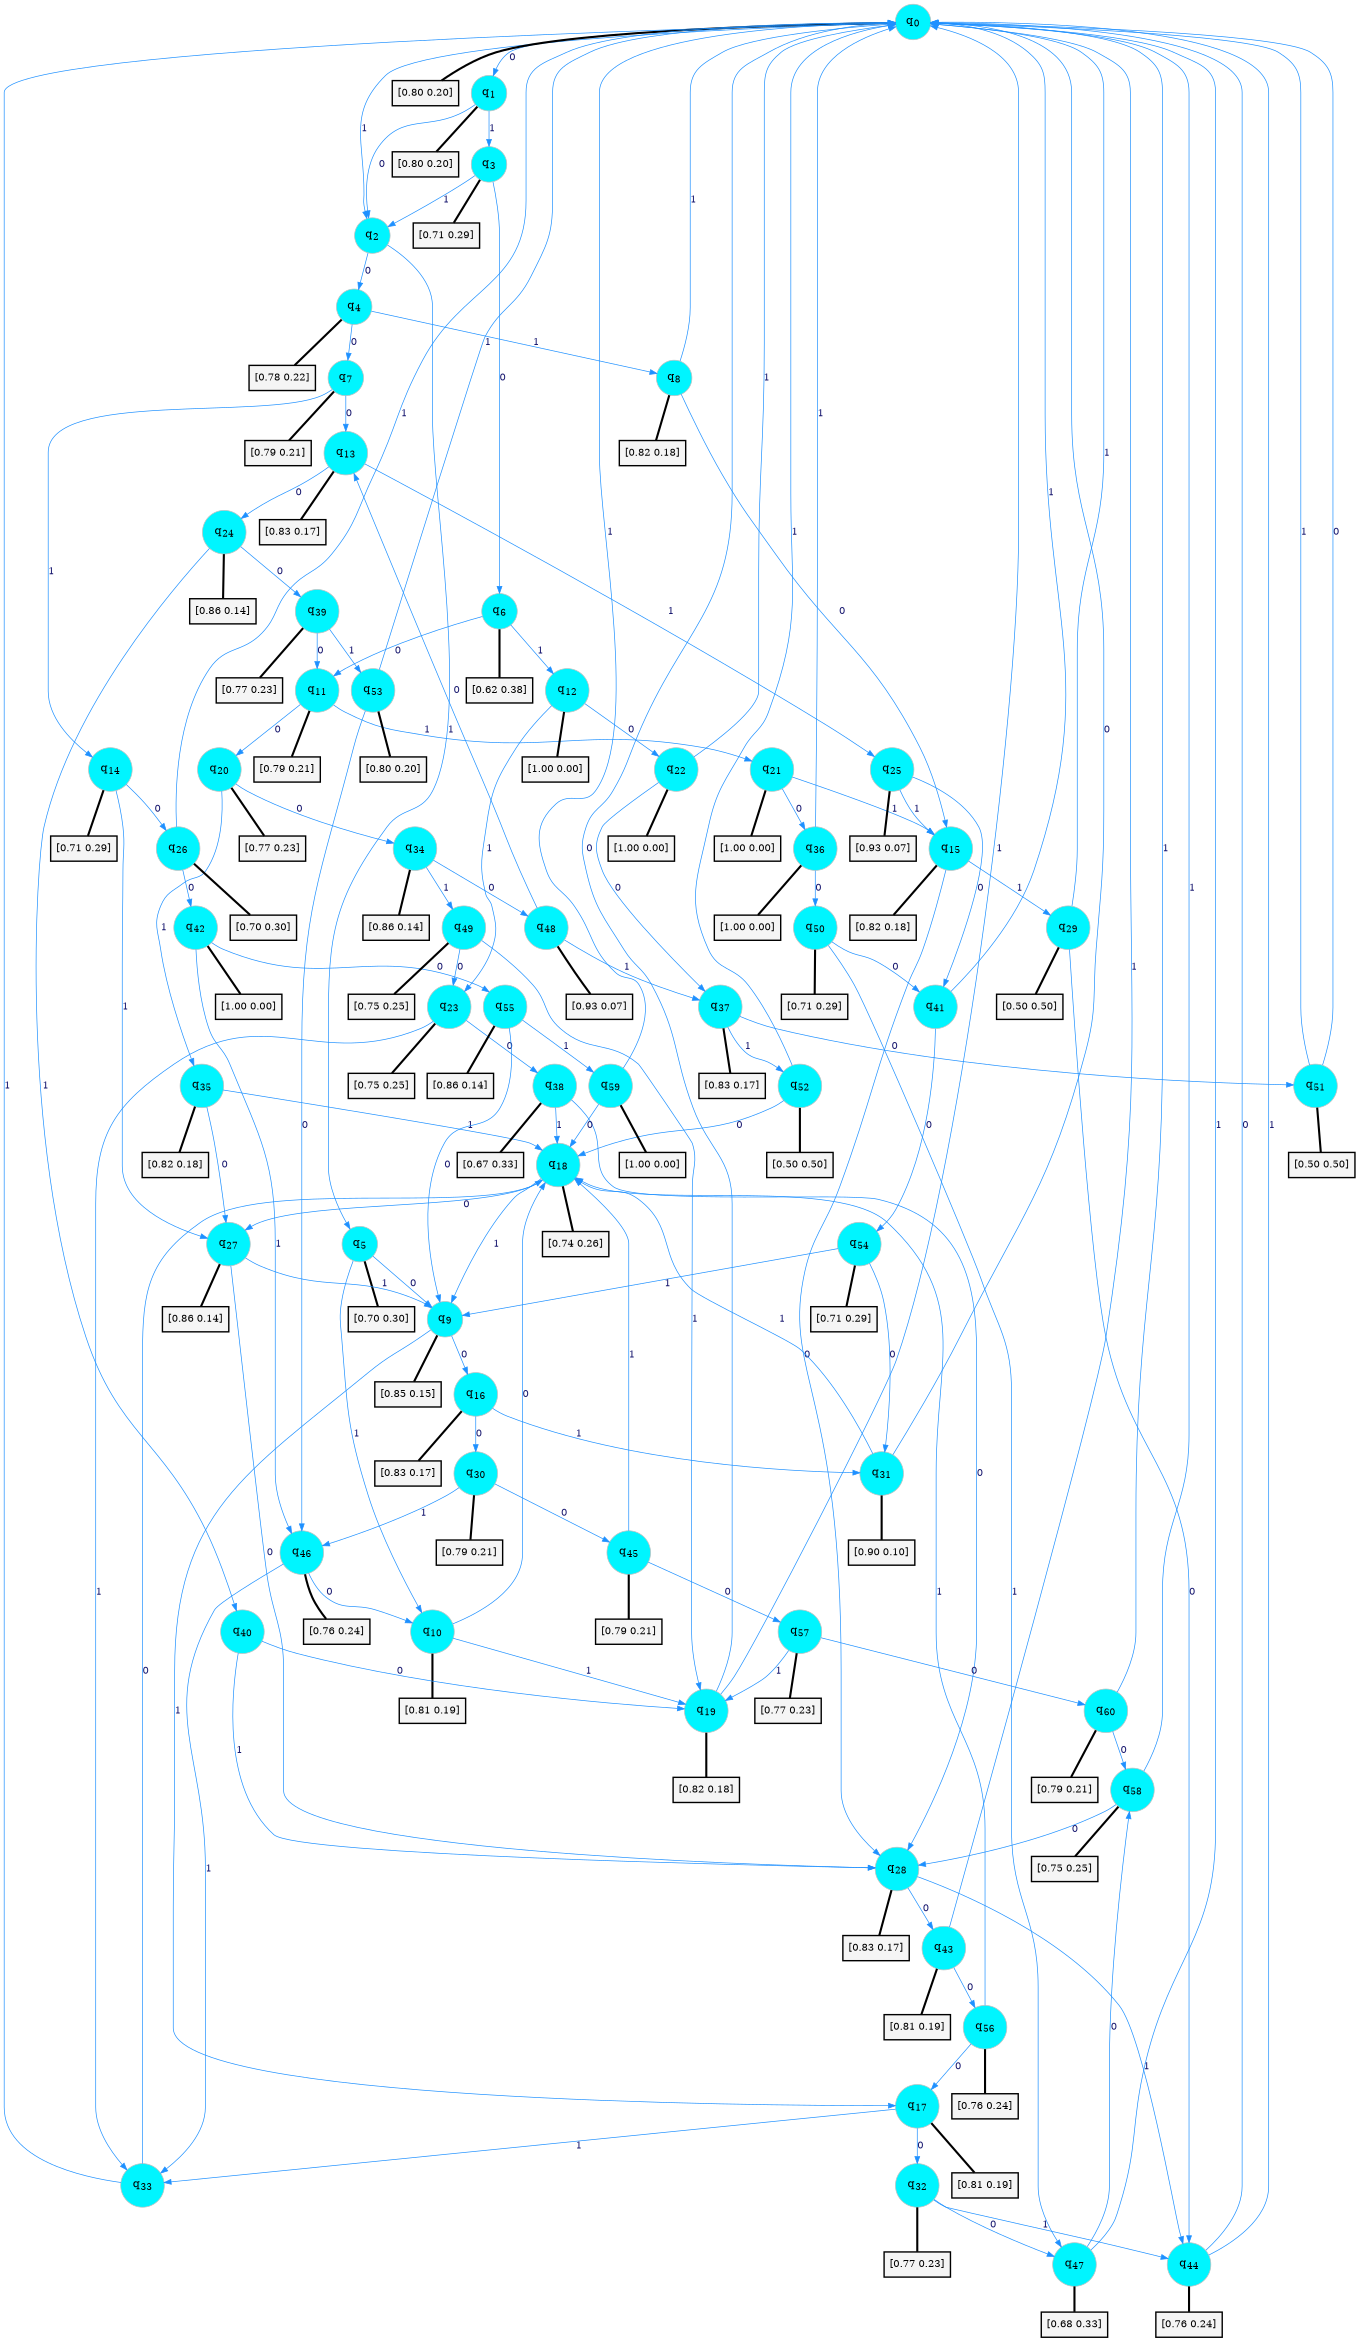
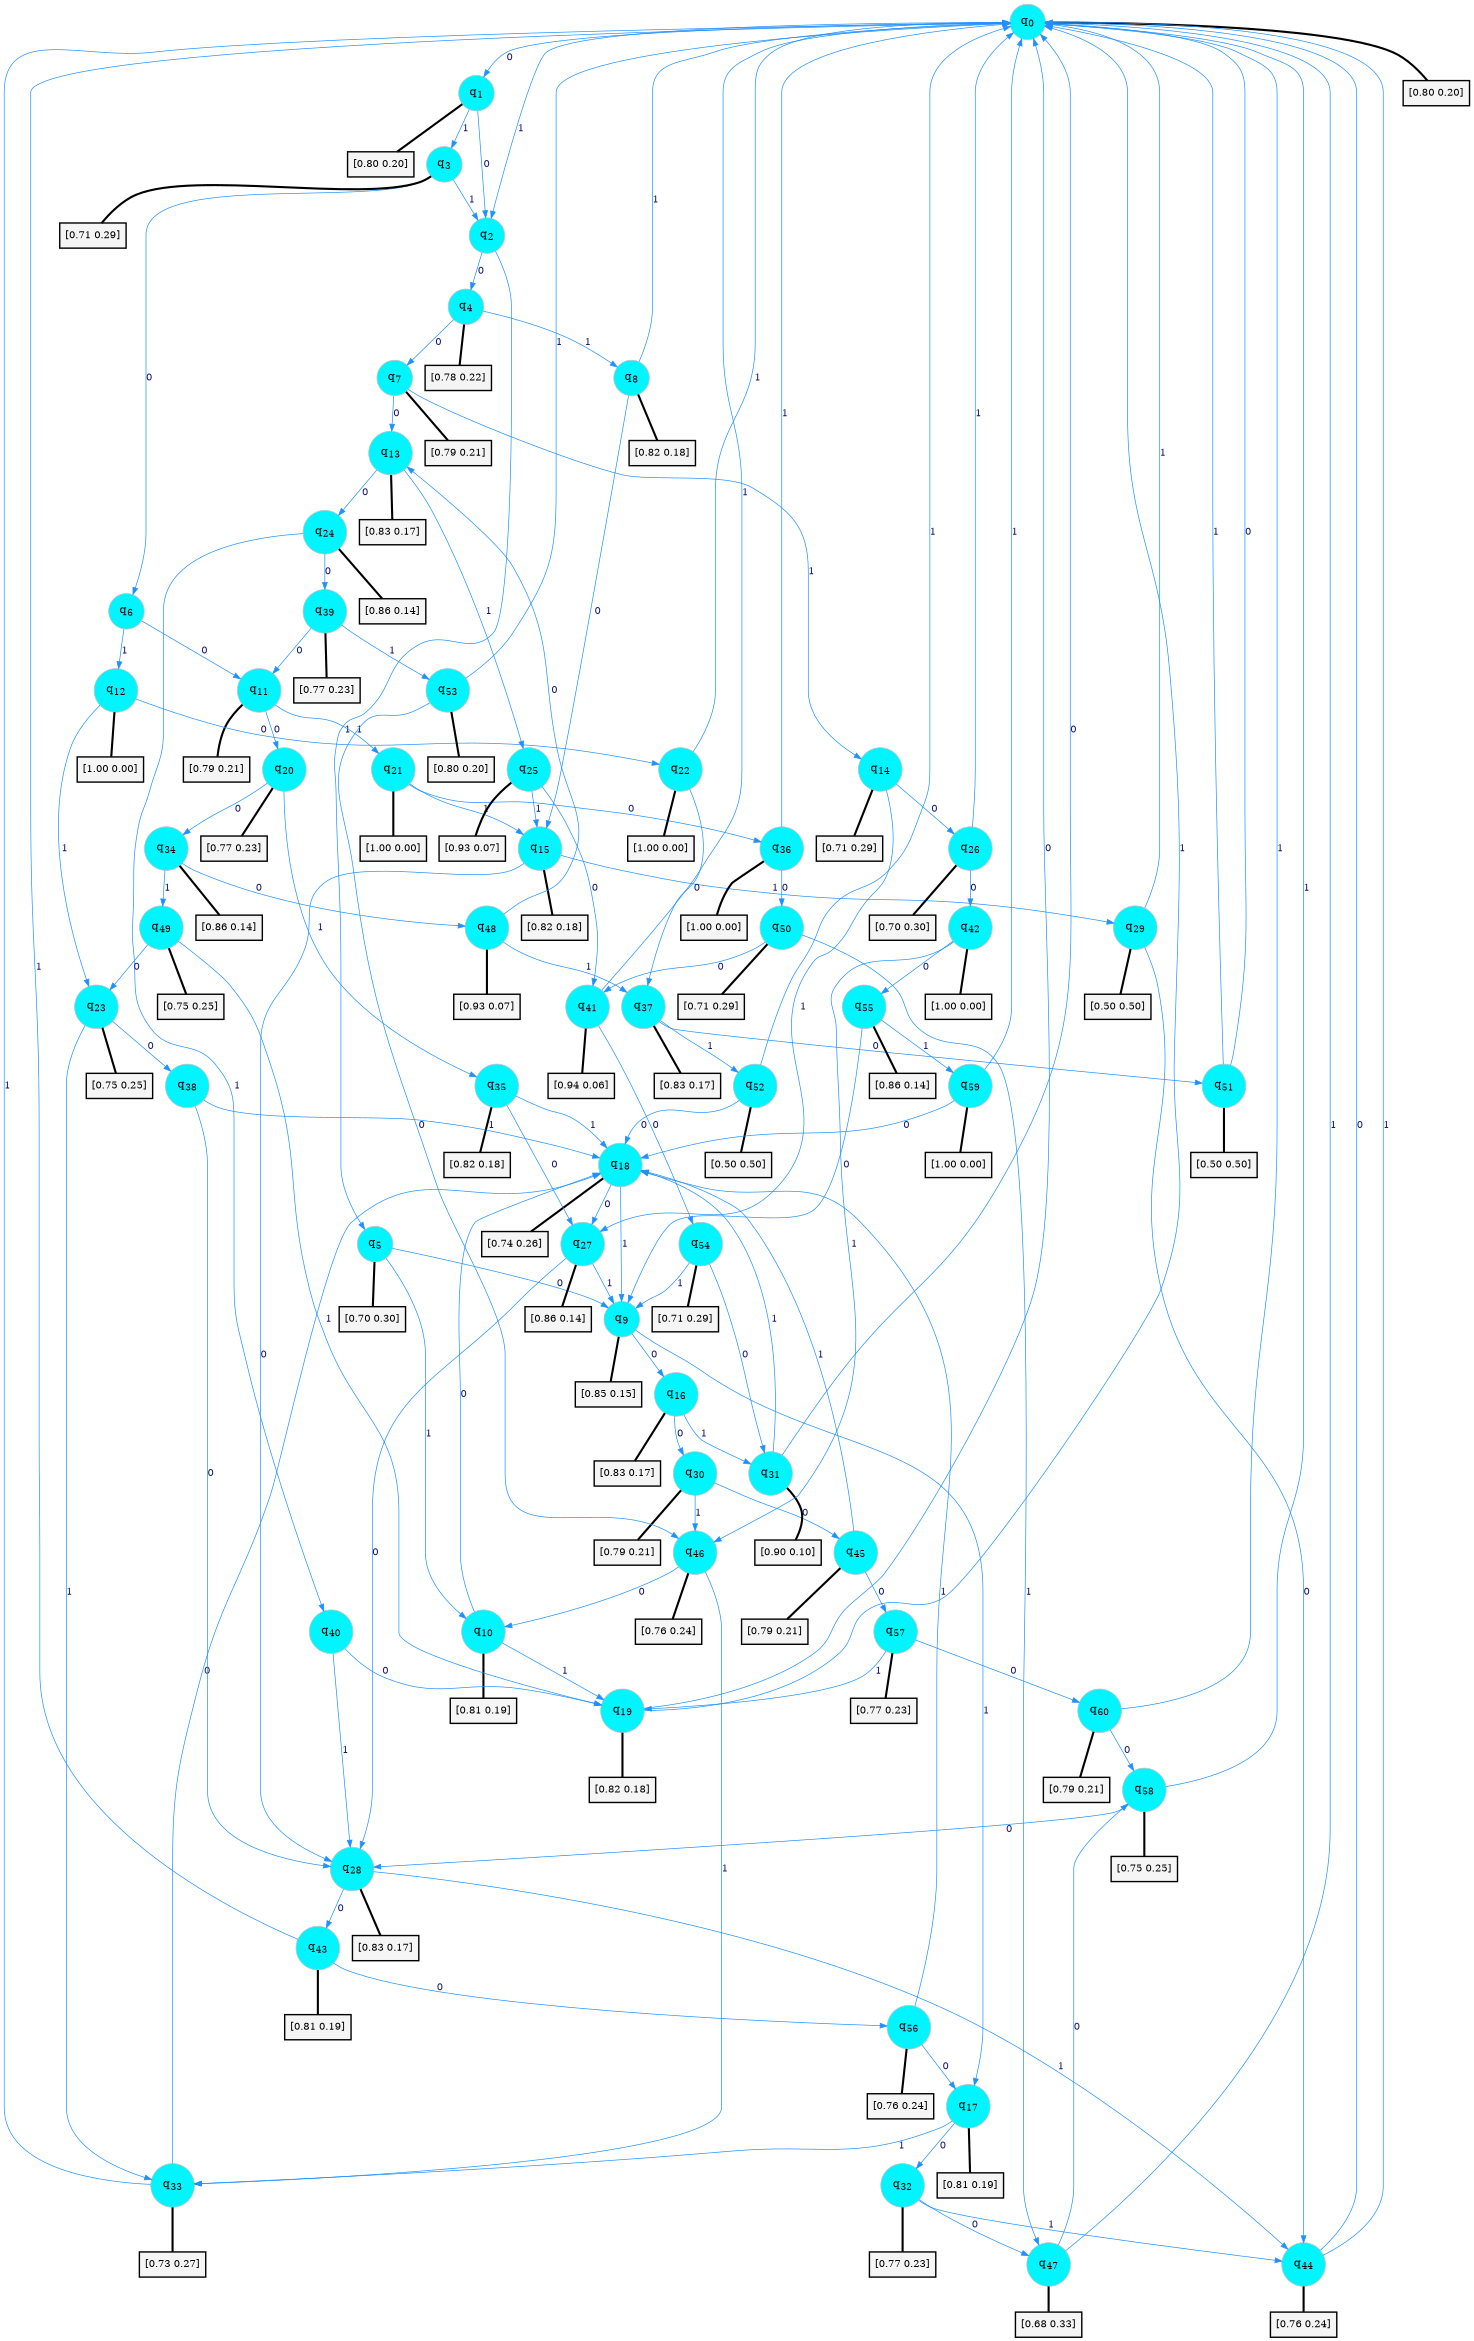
node "[0.62 0.38]": removed
node "[0.94 0.06]": added
node "[0.67 0.33]": removed
node "[0.73 0.27]": added
